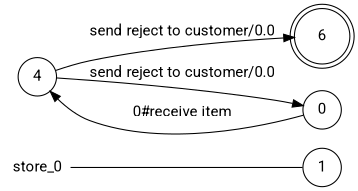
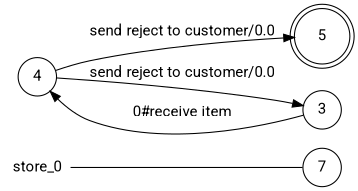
node "6": label "6" -> "5"
node "0": label "0" -> "3"
node "1": label "1" -> "7"
